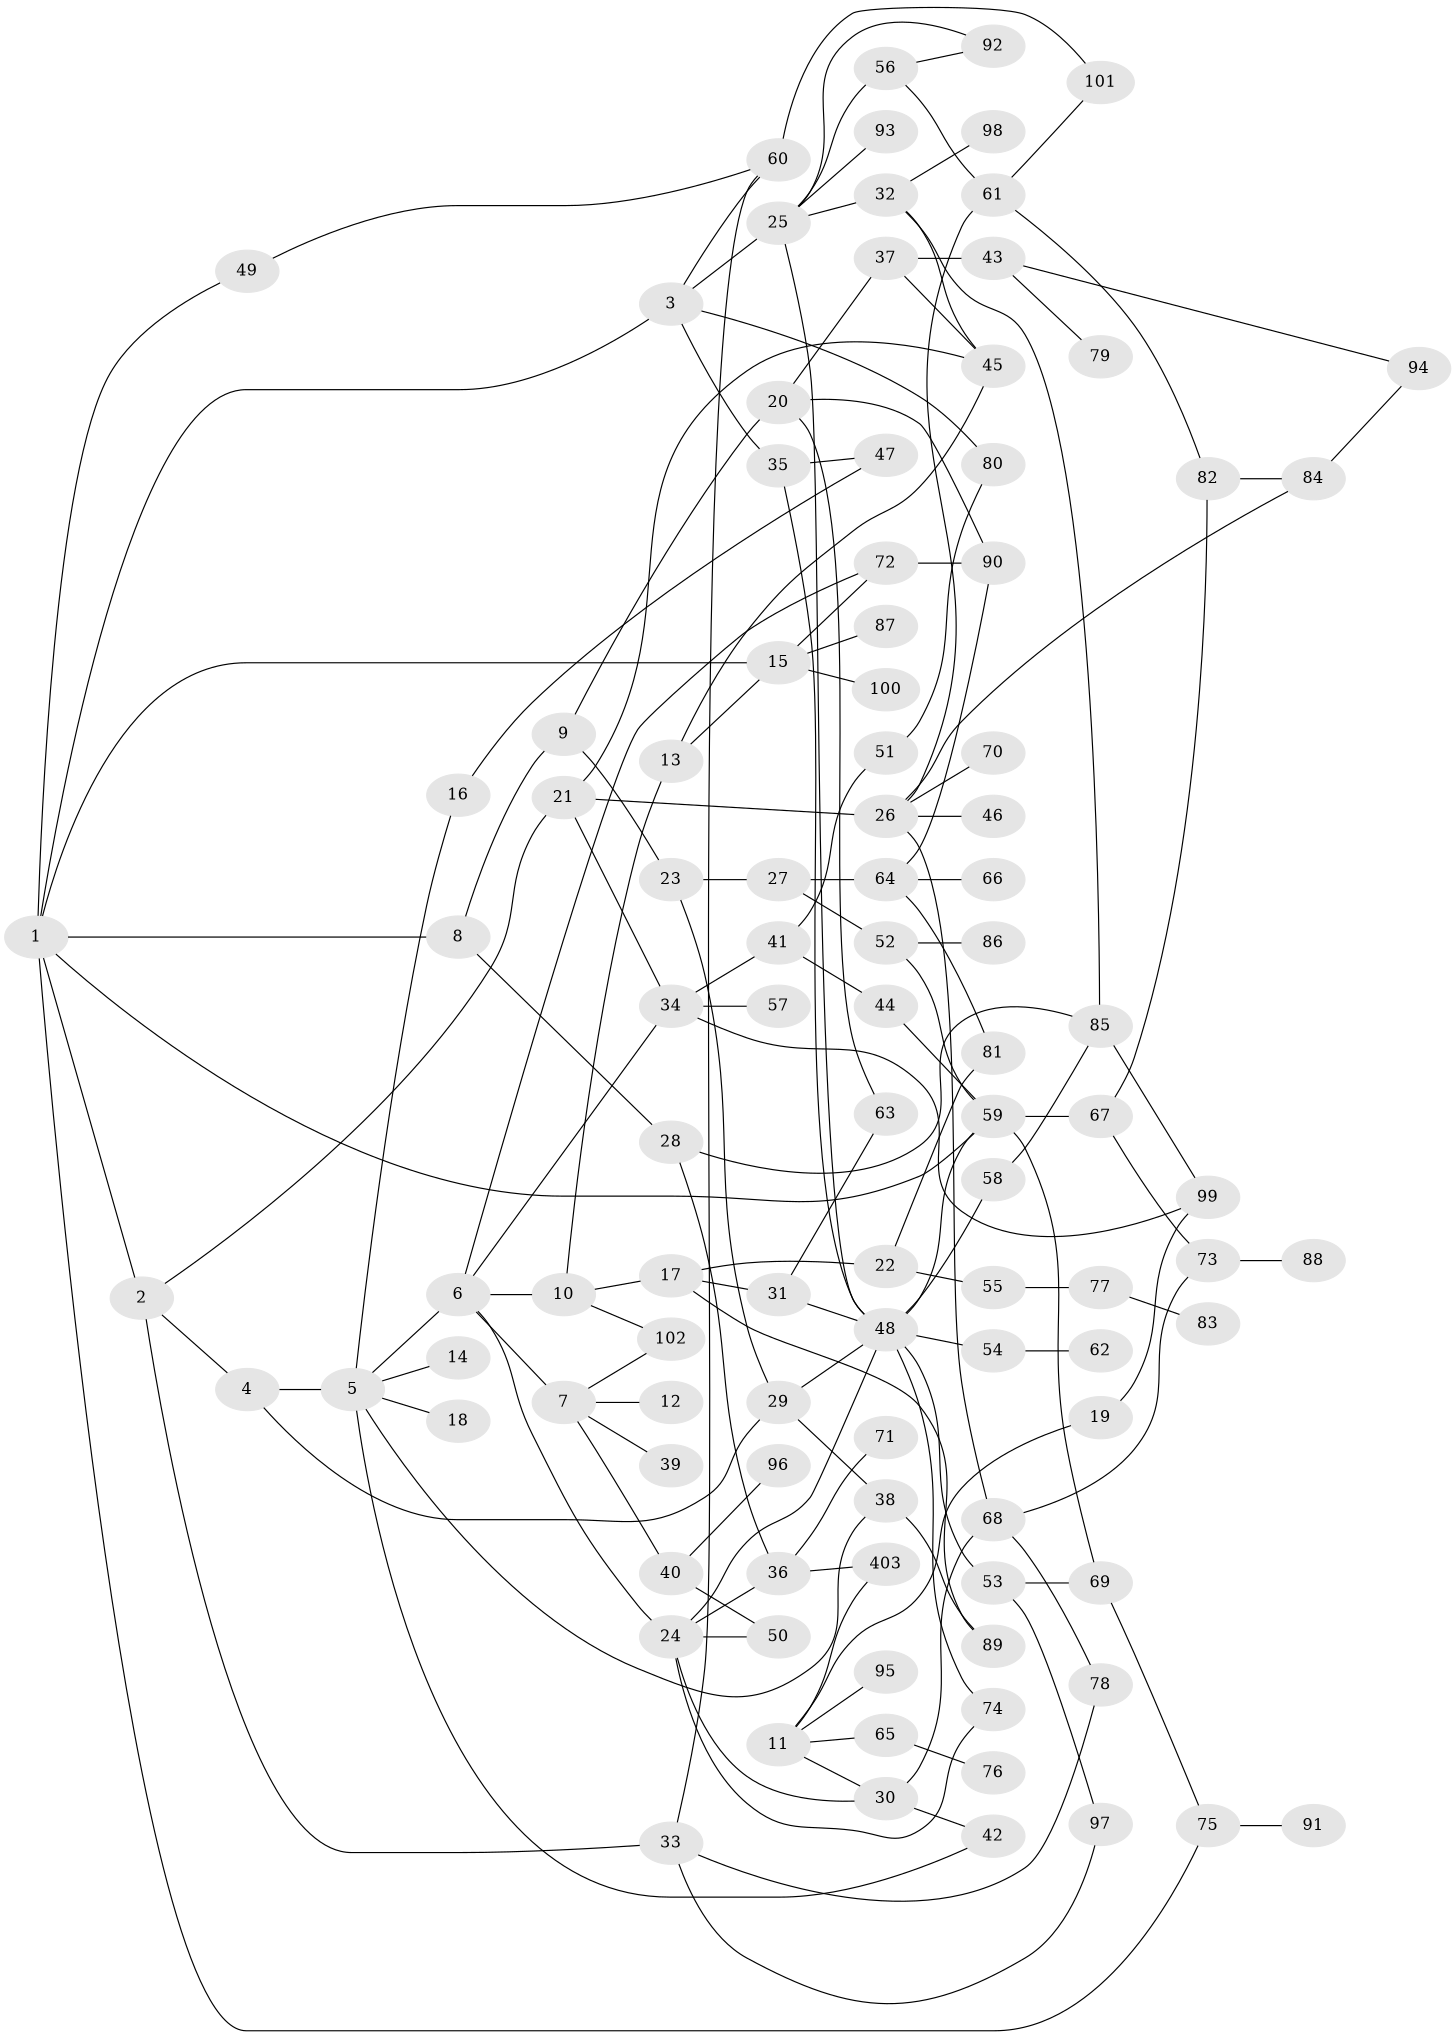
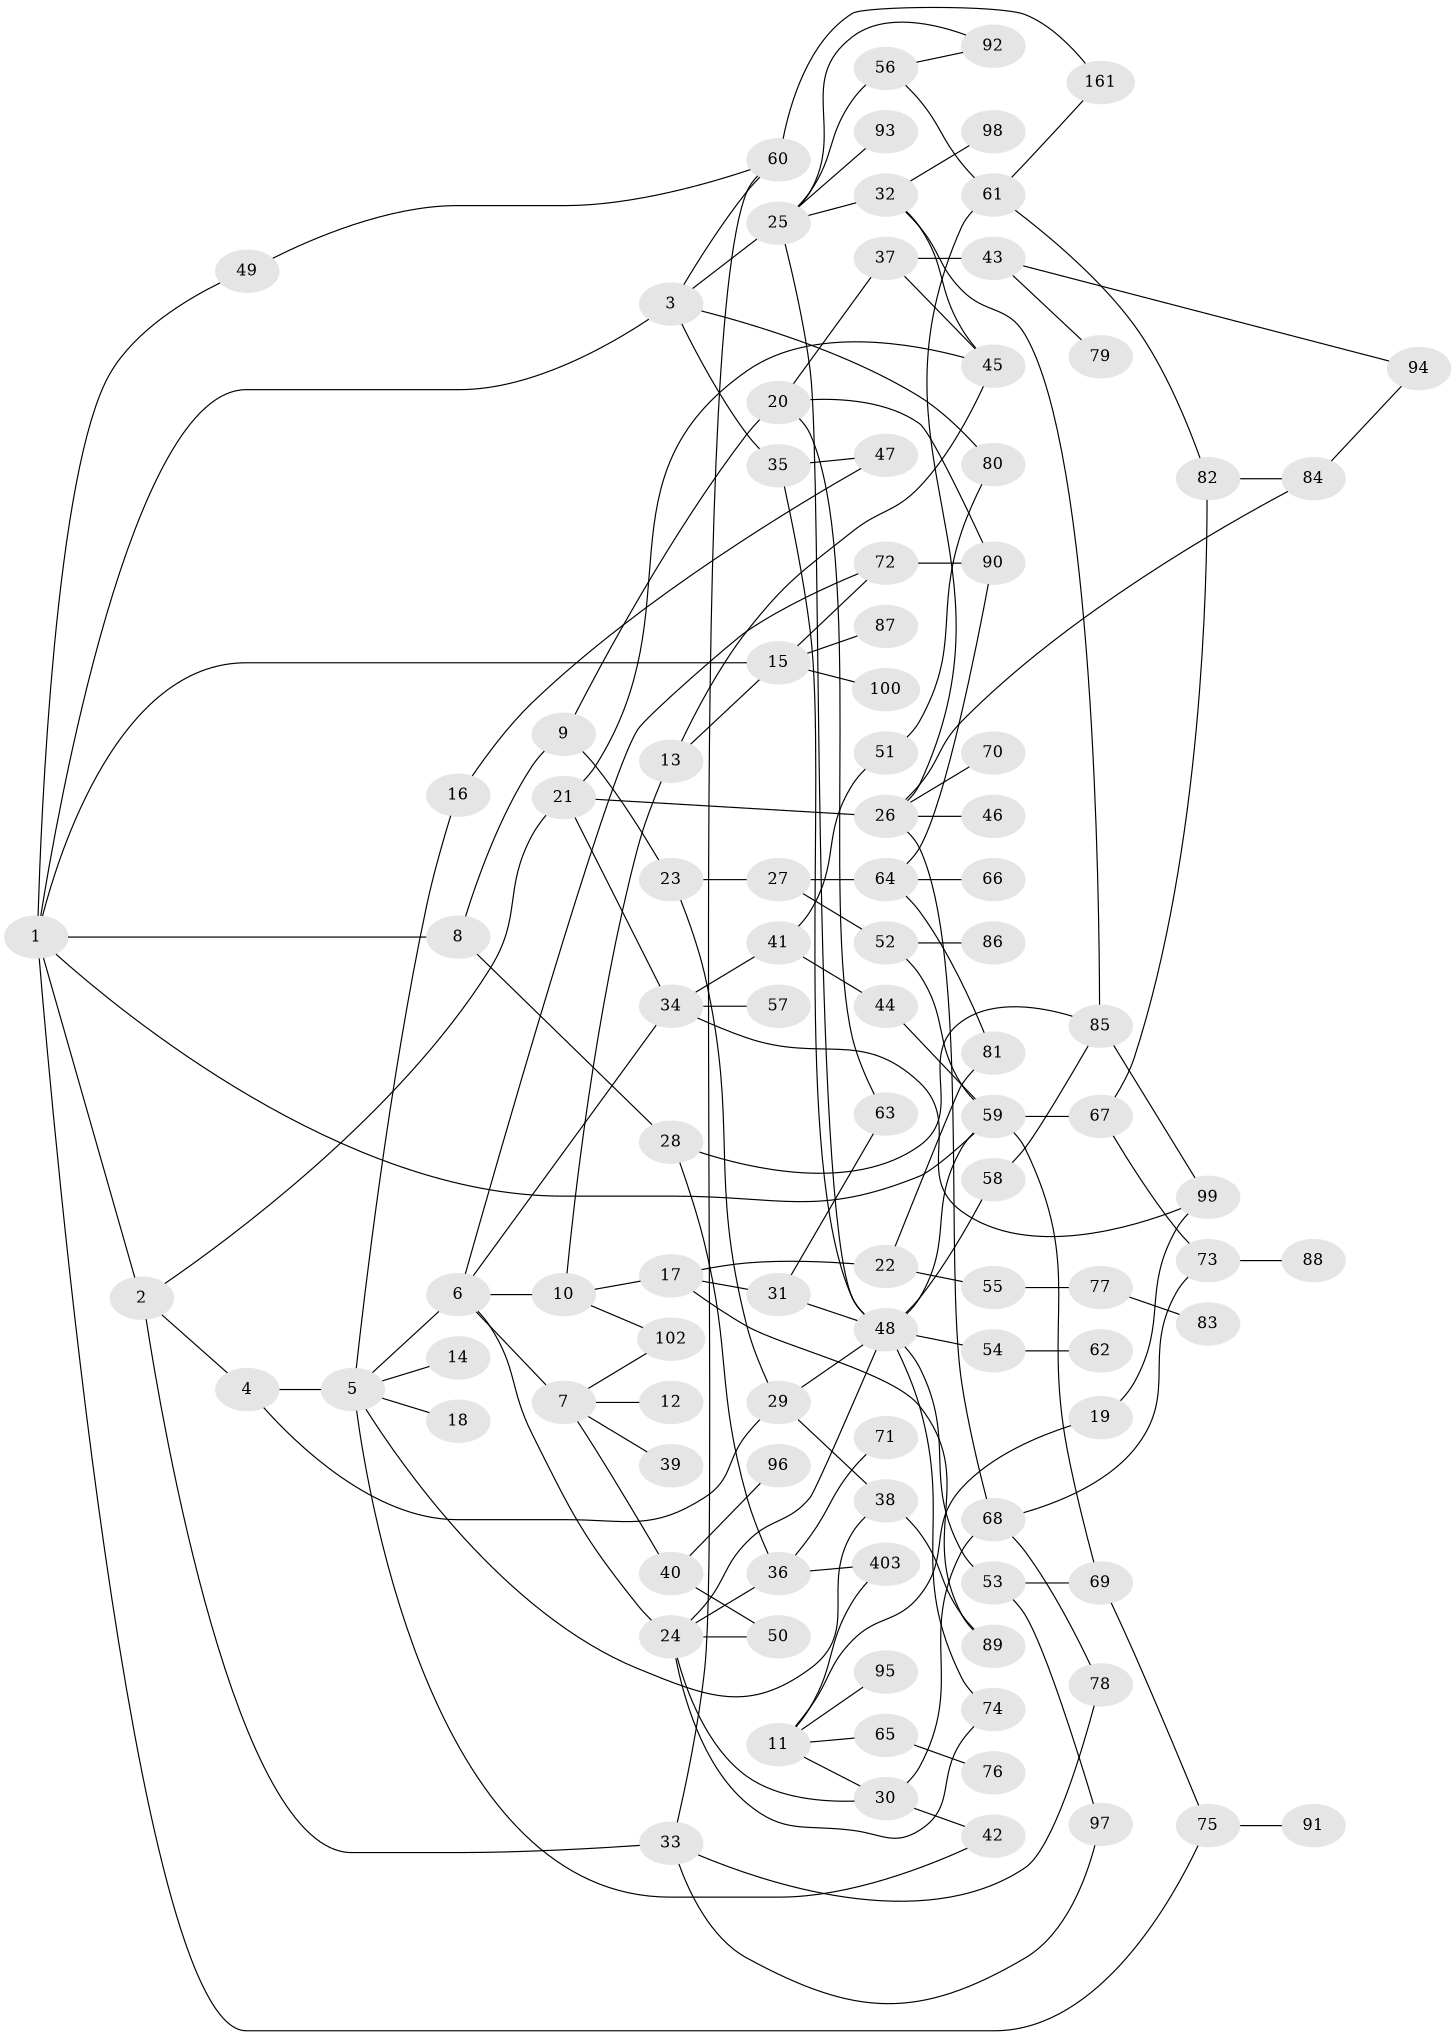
node "101": label "101" -> "161"
